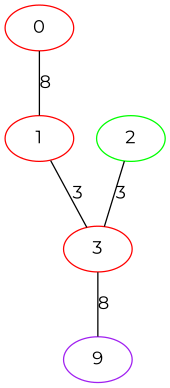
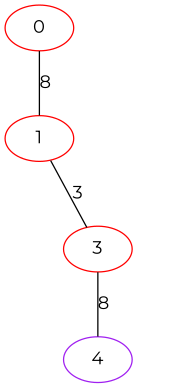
node "2": removed
node "9": label "9" -> "4"
